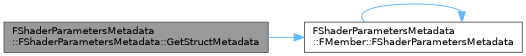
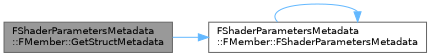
node "FShaderParametersMetadata ::FShaderParametersMetadata::GetStructMetadata": label "FShaderParametersMetadata ::FShaderParametersMetadata::GetStructMetadata" -> "FShaderParametersMetadata ::FMember::GetStructMetadata"
